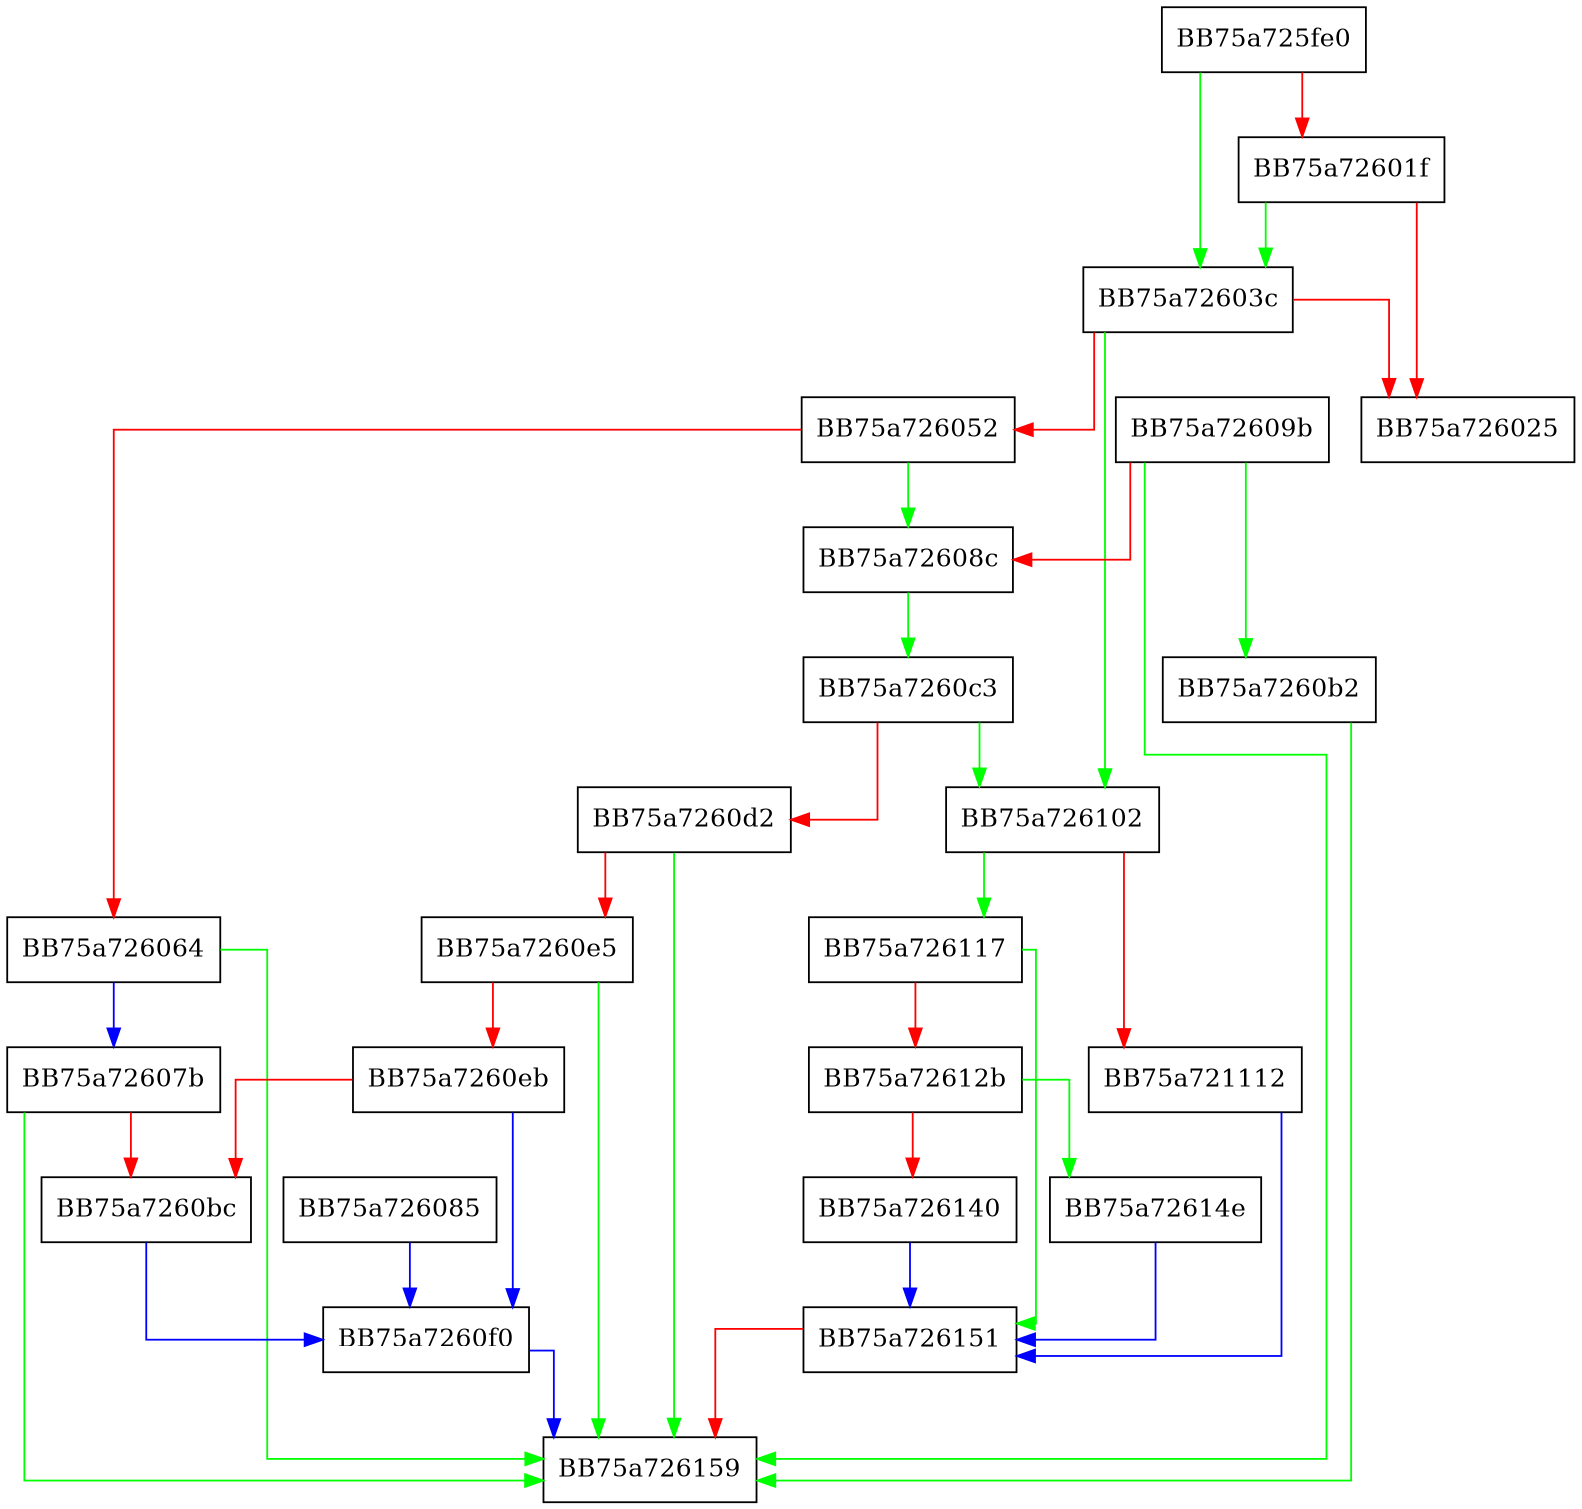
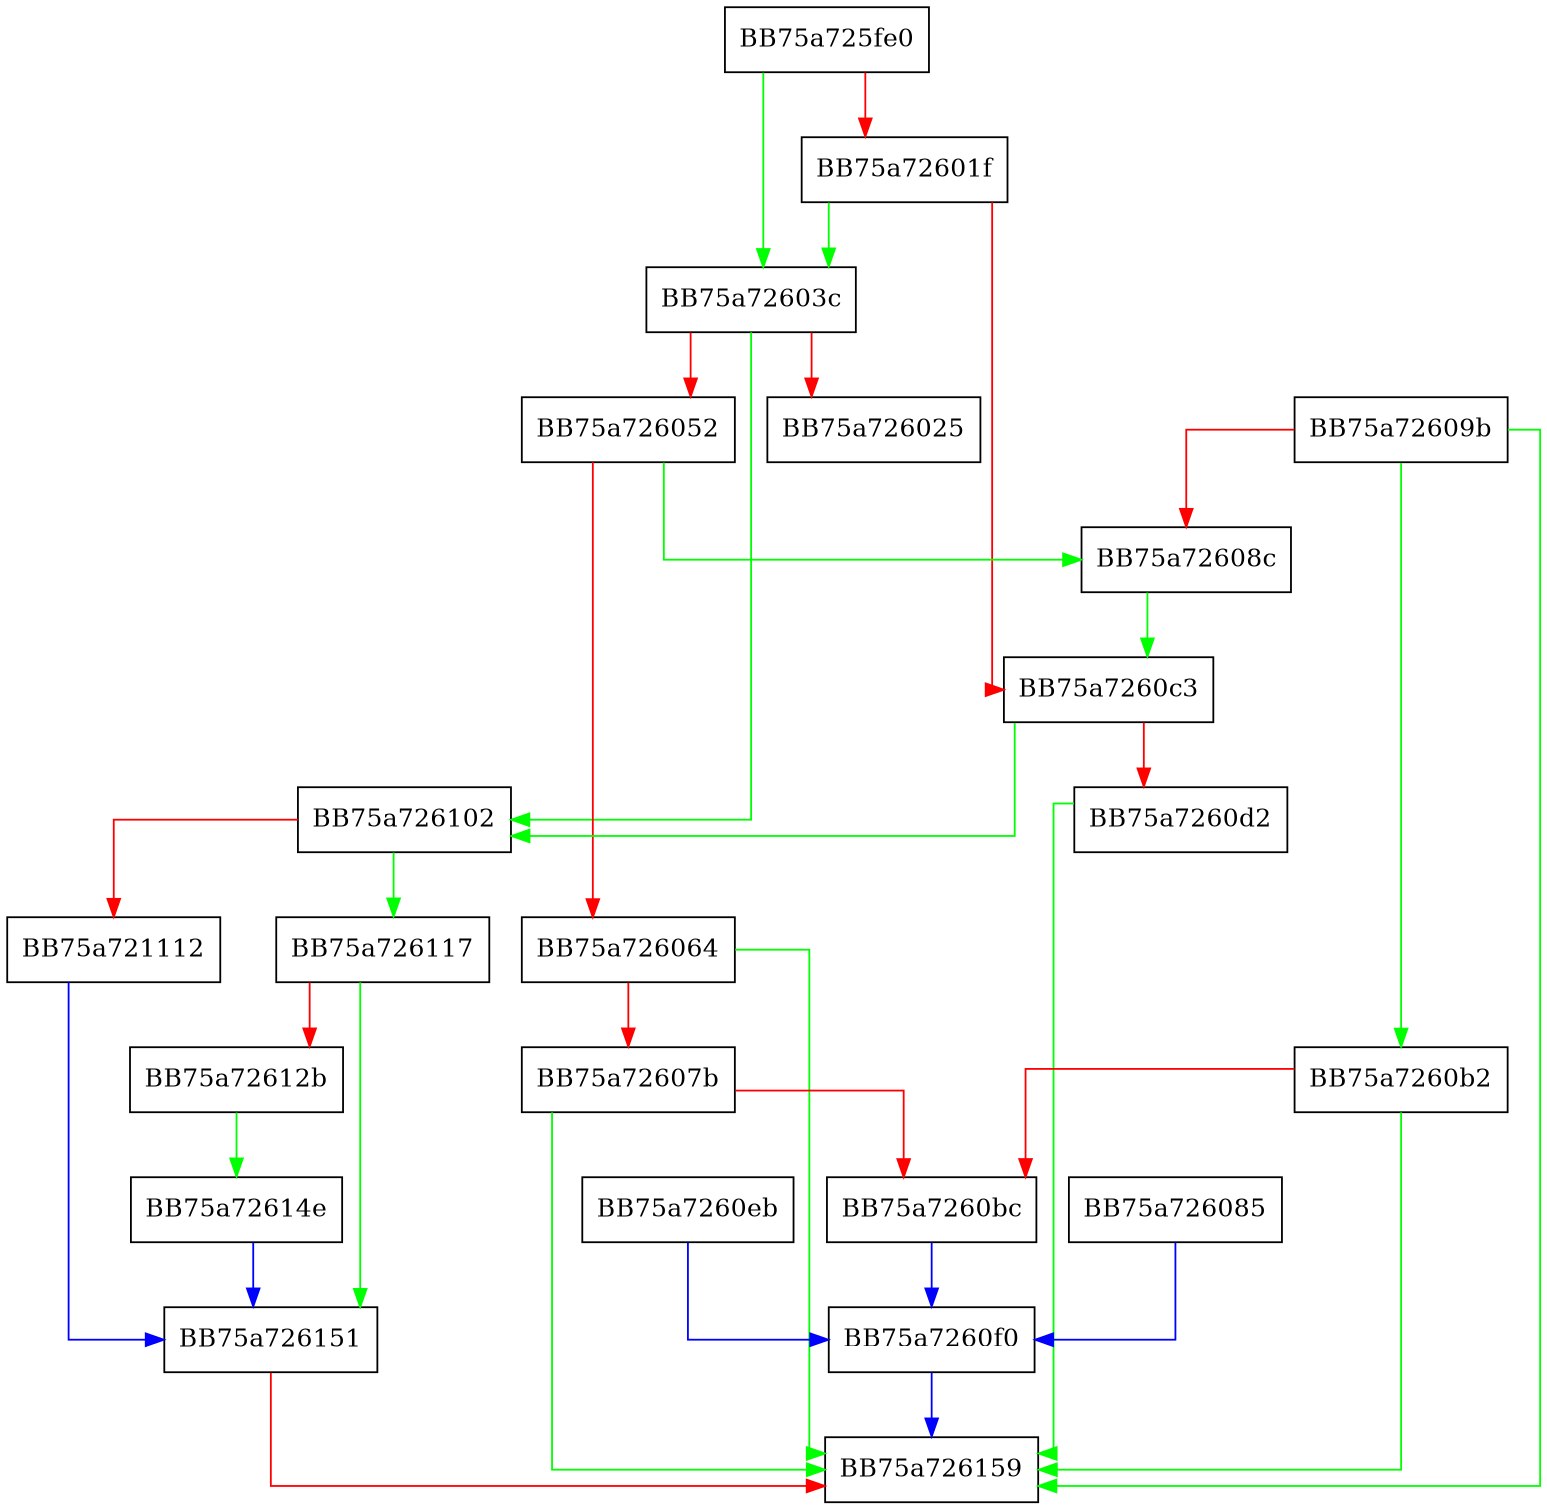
edge "BB75a72601f" -> "BB75a726025": now "BB75a72601f" -> "BB75a7260c3"
node "BB75a7260e5": removed
edge "BB75a726064" -> "BB75a72607b": color blue -> red
edge "BB75a7260eb" -> "BB75a7260bc": now "BB75a7260b2" -> "BB75a7260bc"
node "BB75a726140": removed
